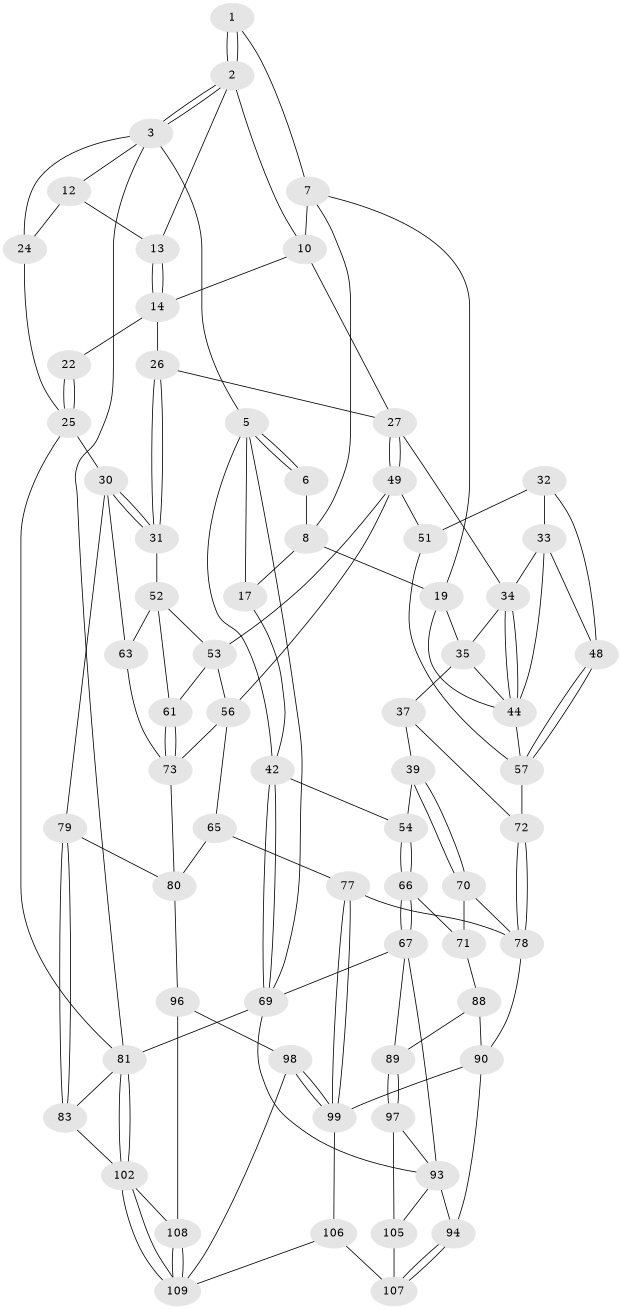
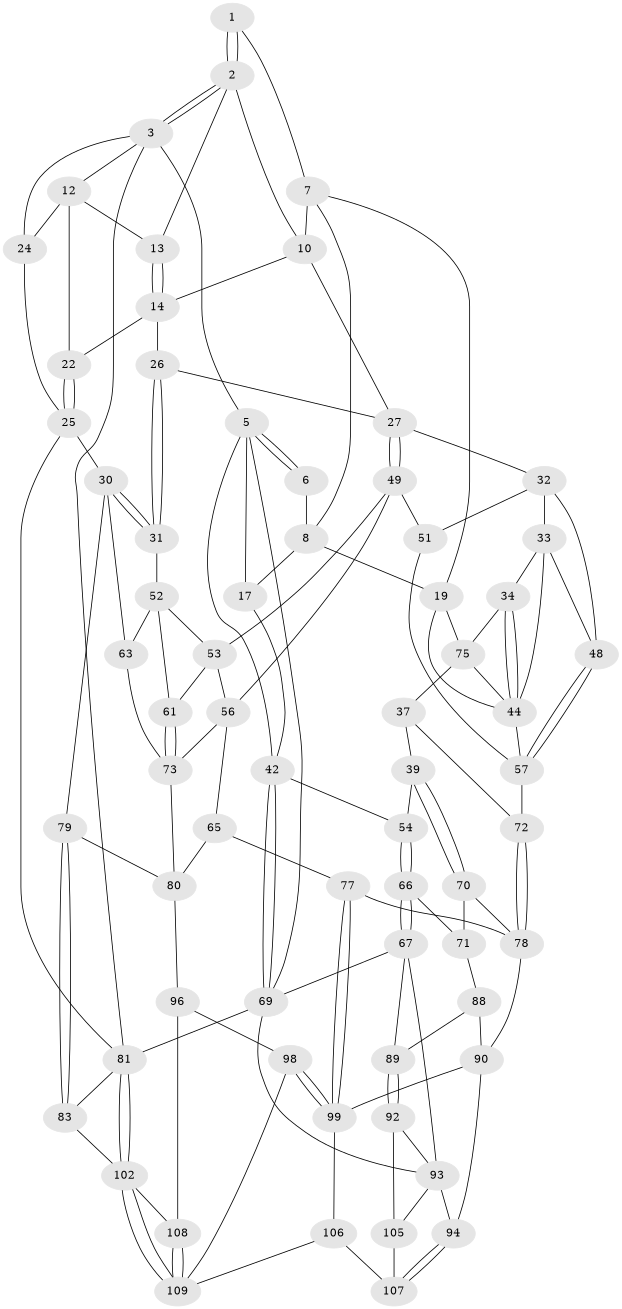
edge "12" -- "22": added
edge "27" -- "34": now "27" -- "32"
node "35": label "35" -> "75"
node "97": label "97" -> "92"
